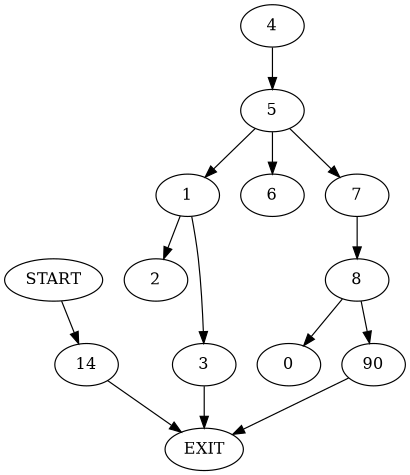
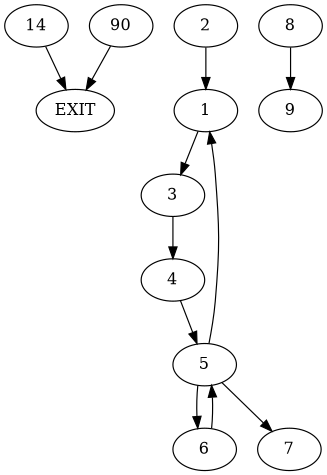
edge "1" -> "2": reversed
edge "7" -> "8": removed
node "START": removed
edge "8" -> "90": removed
node "0": label "0" -> "9"
edge "3" -> "EXIT": now "3" -> "4"
edge "6" -> "5": added
